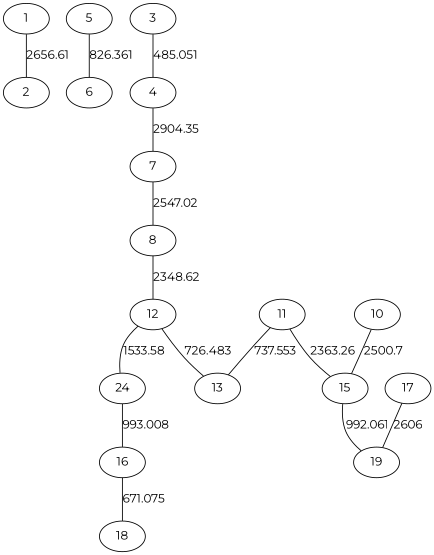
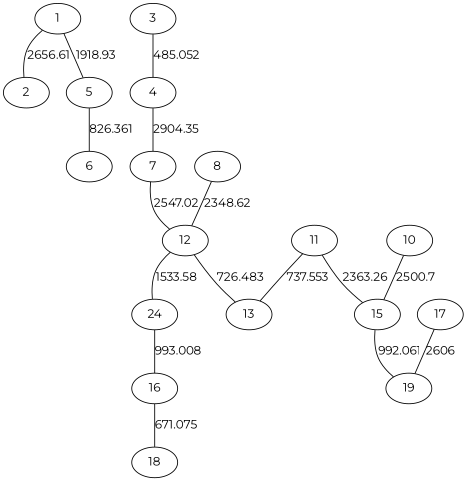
edge "1" -- "5": added, label "1918.93"
edge "3" -- "4": label "485.051" -> "485.052"
edge "7" -- "8": now "7" -- "12"
